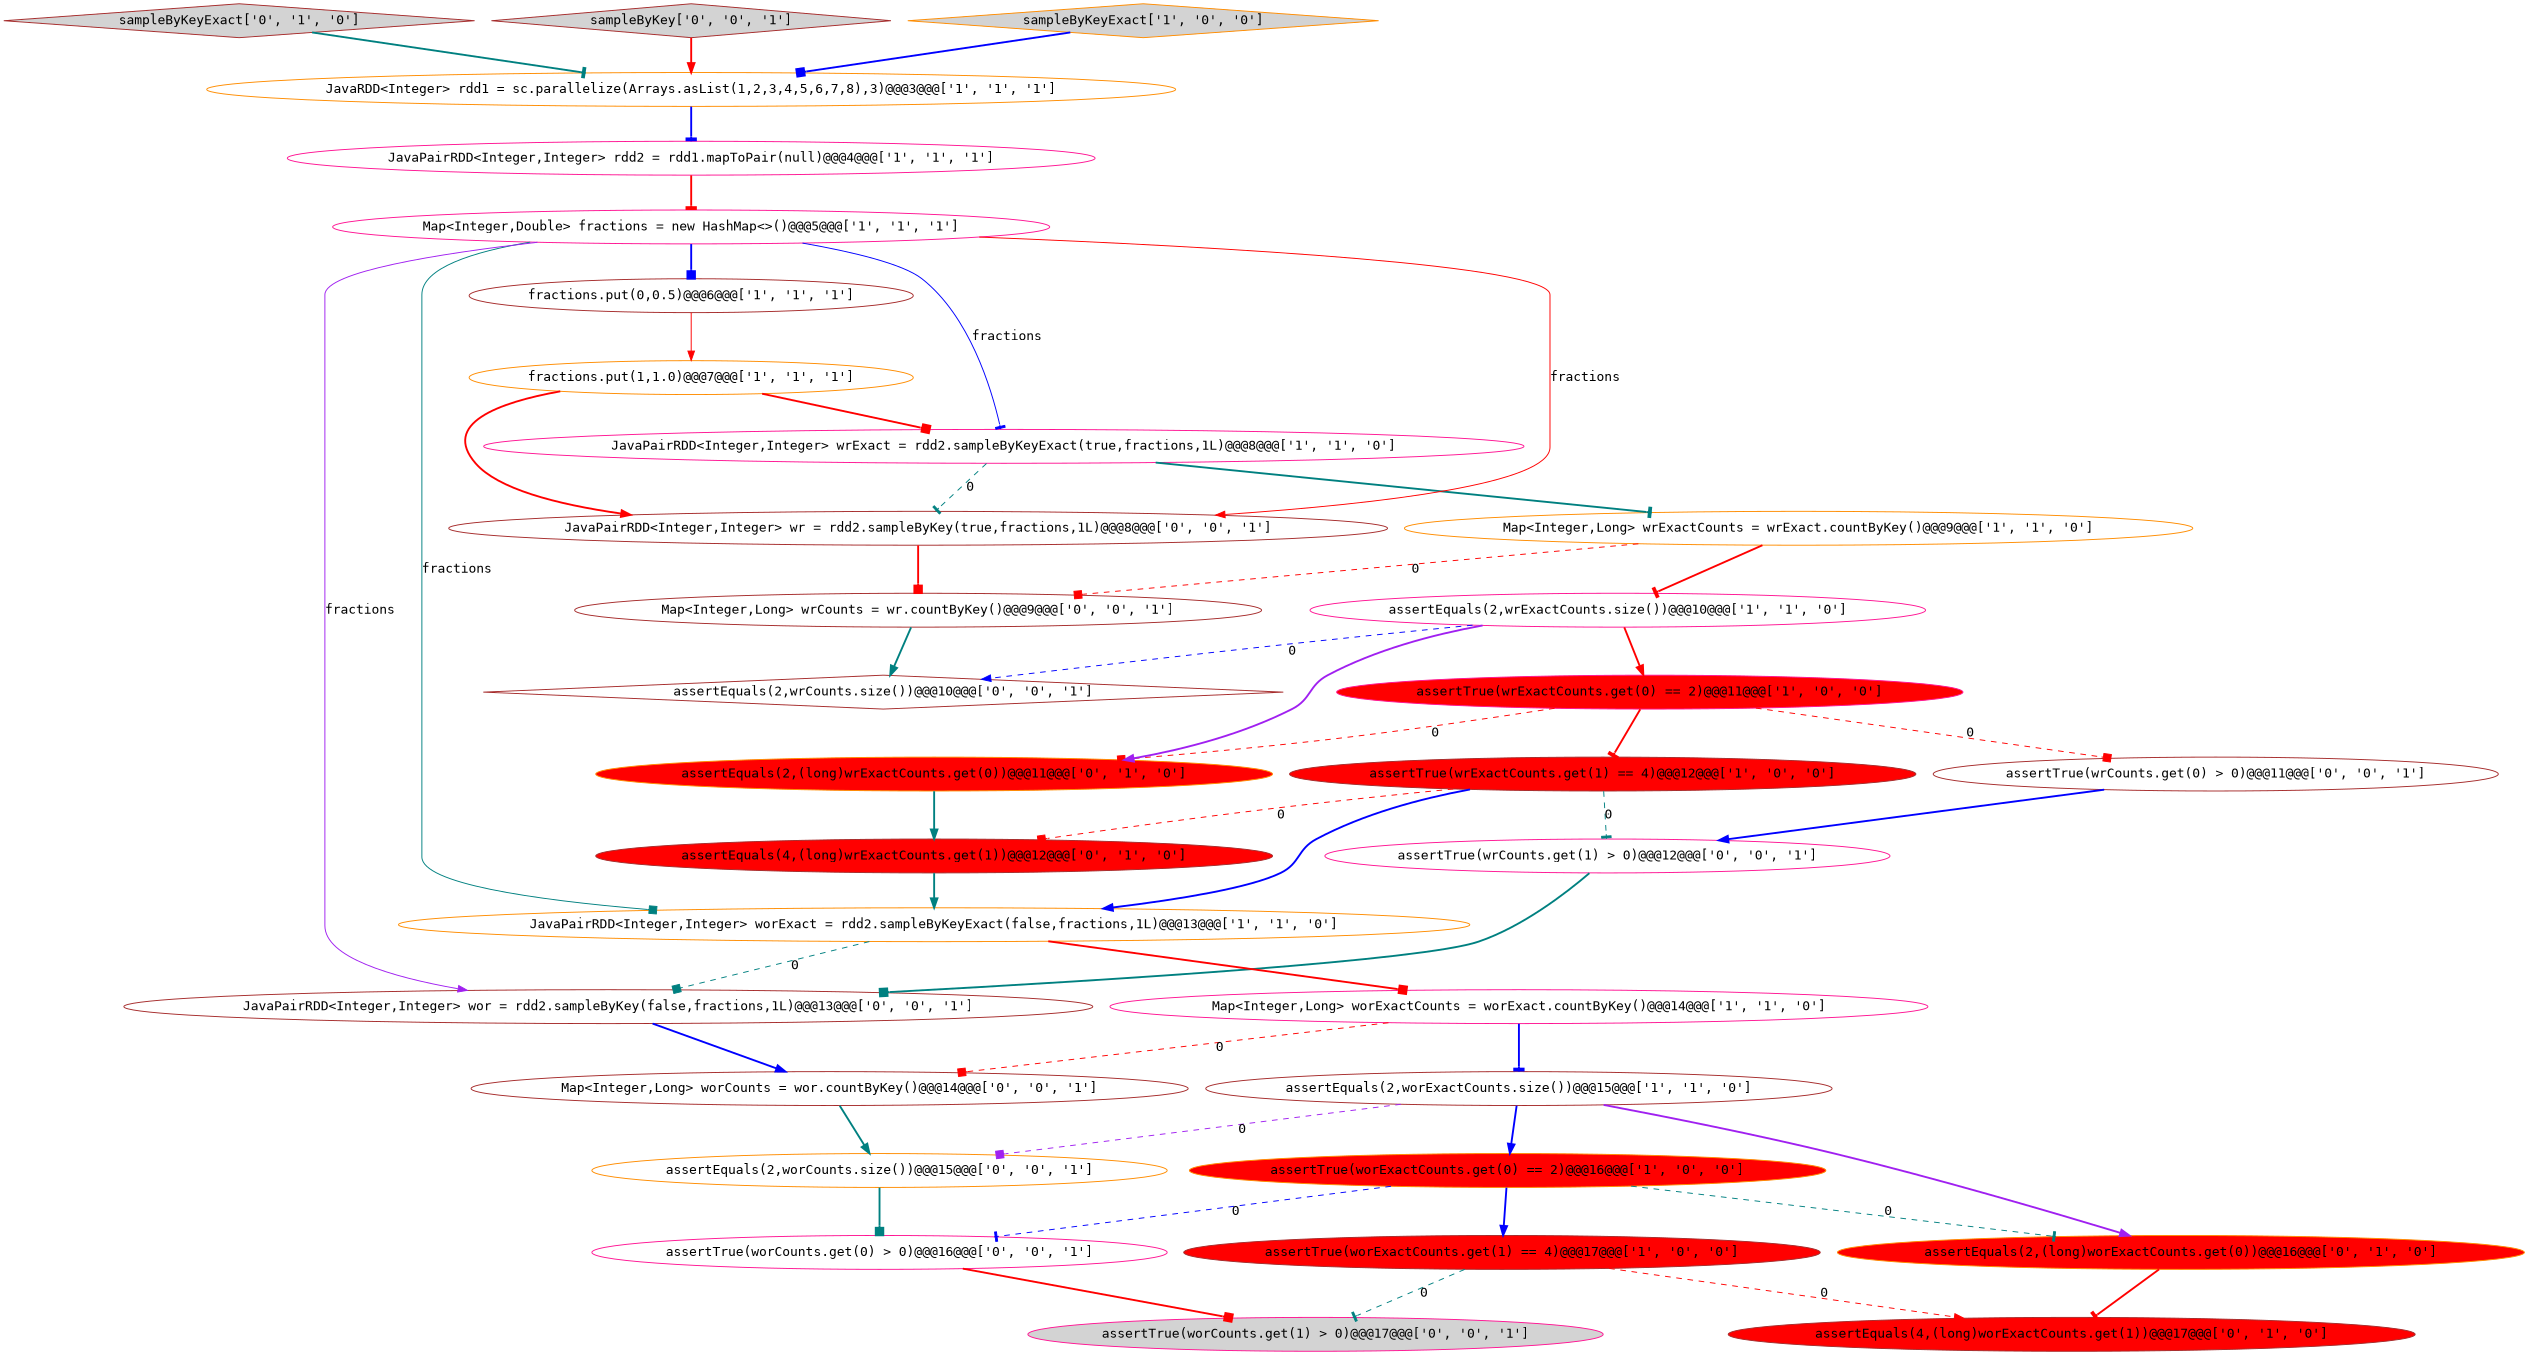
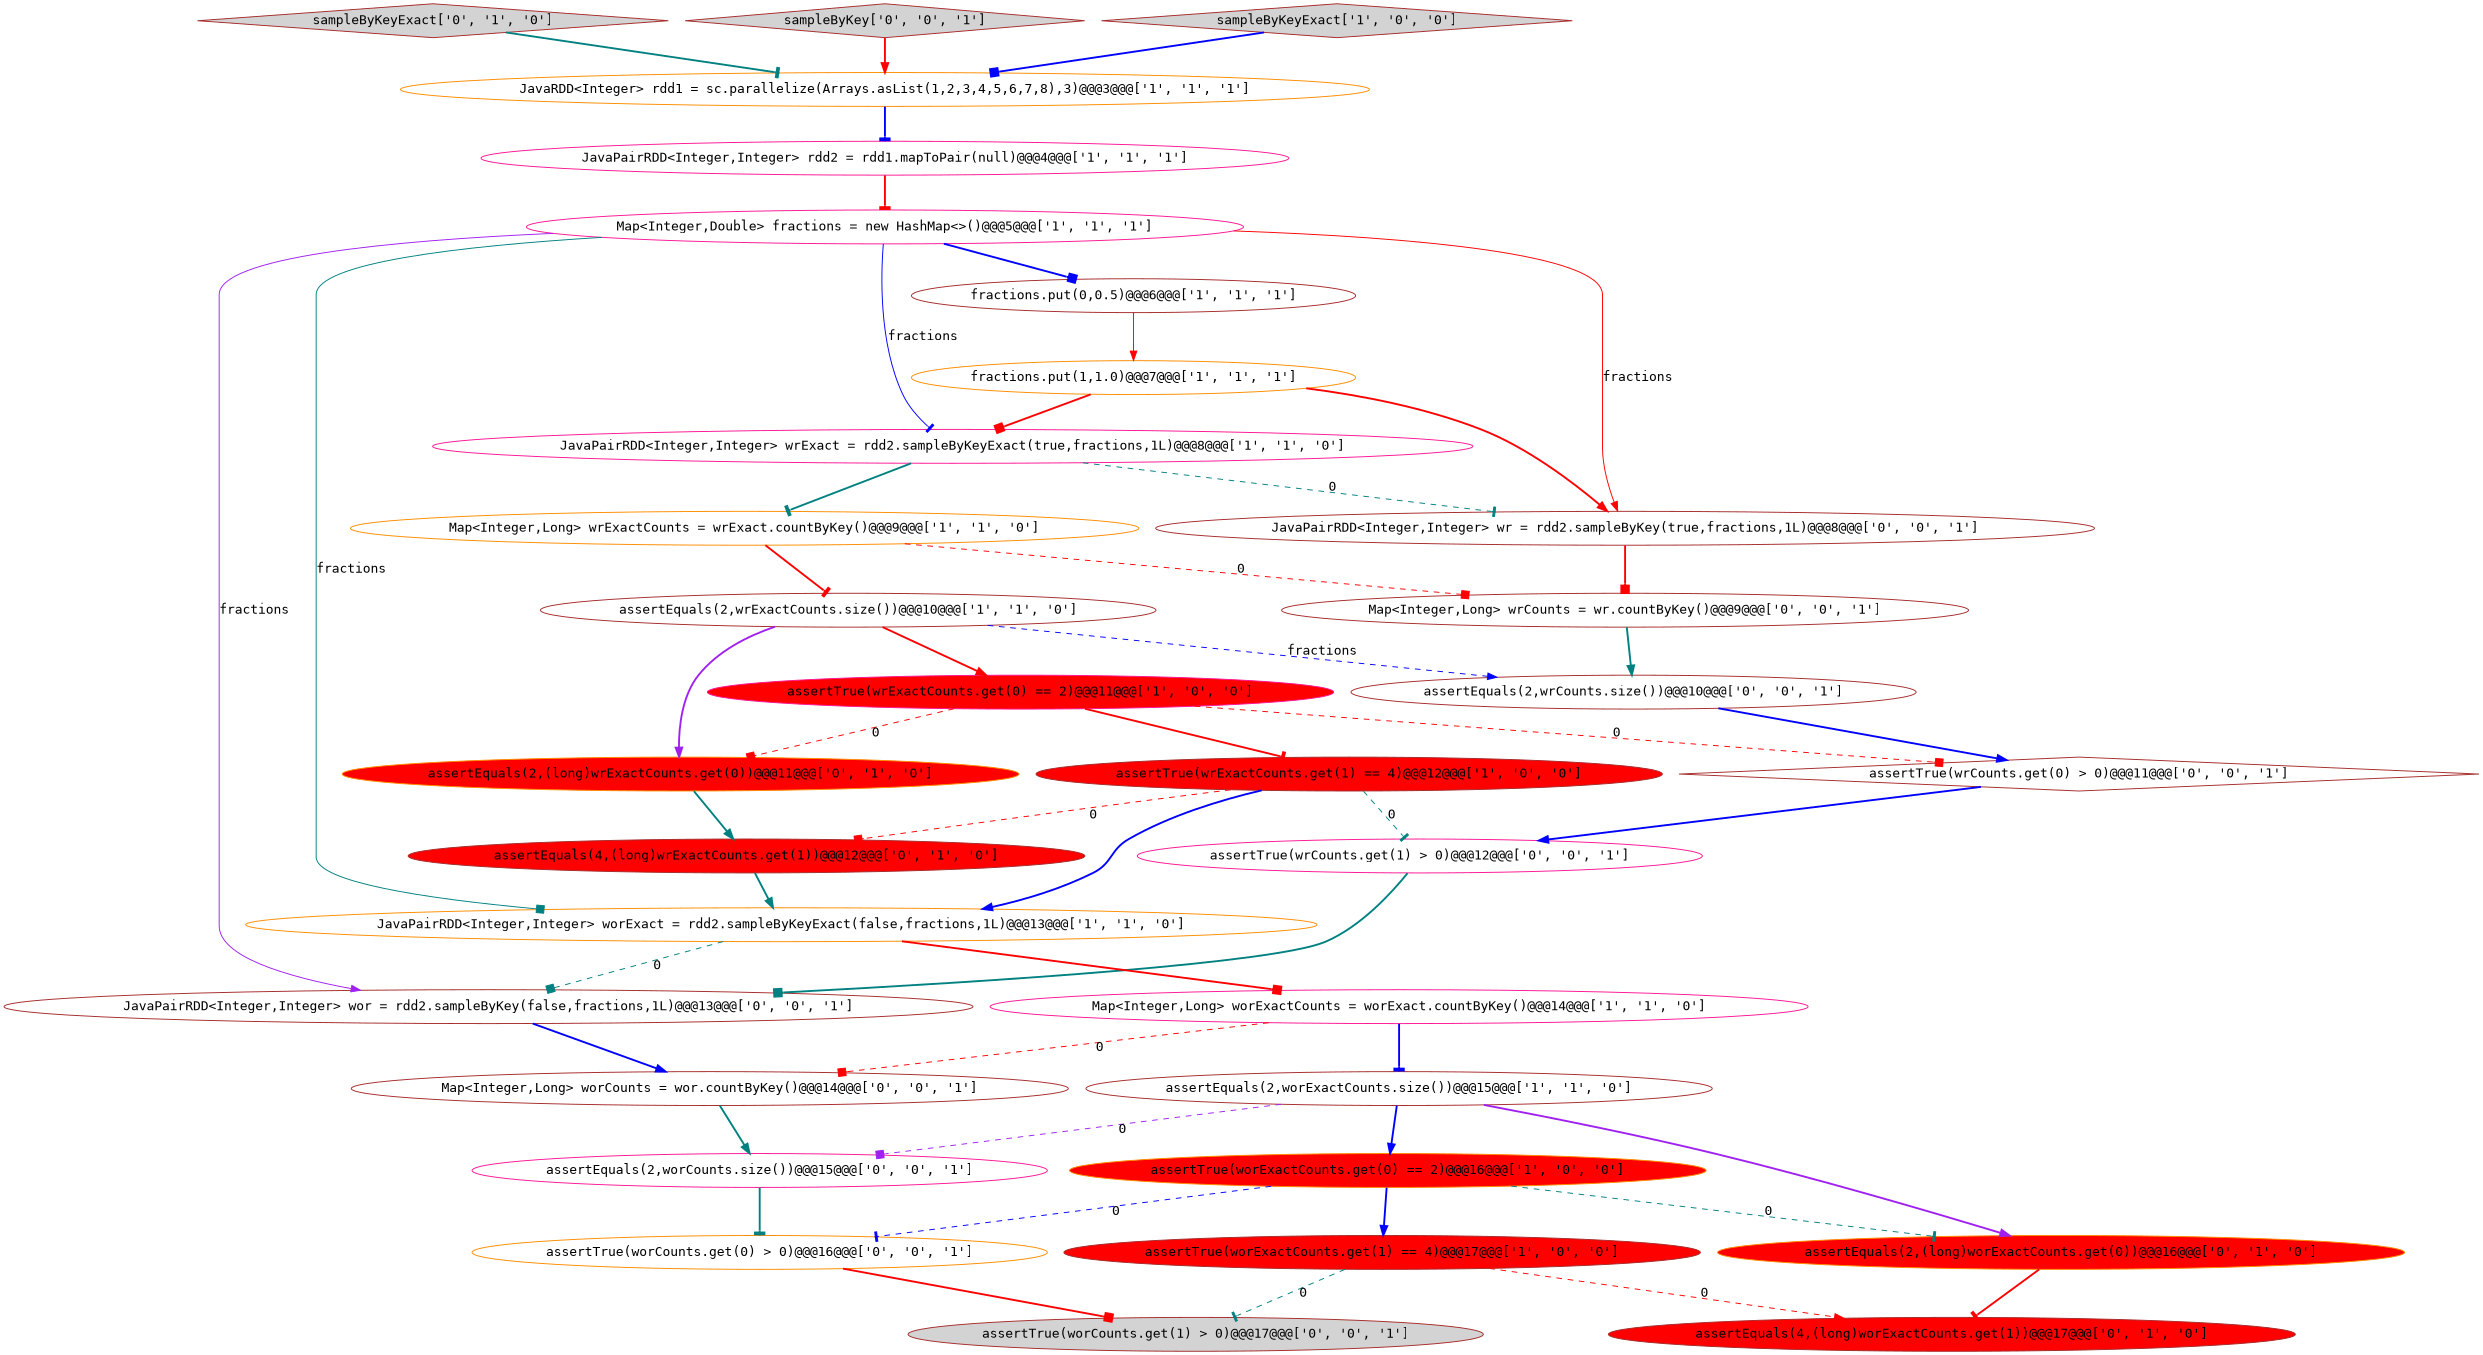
node "sampleByKeyExact['1', '0', '0']": color darkorange -> brown
node "assertEquals(2,wrExactCounts.size())@@@10@@@['1', '1', '0']": color deeppink -> brown
edge "assertEquals(2,wrExactCounts.size())@@@10@@@['1', '1', '0']" -> "assertEquals(2,wrCounts.size())@@@10@@@['0', '0', '1']": label "0" -> "fractions"
node "assertEquals(2,wrCounts.size())@@@10@@@['0', '0', '1']": shape diamond -> ellipse
edge "assertEquals(2,wrCounts.size())@@@10@@@['0', '0', '1']" -> "assertTrue(wrCounts.get(0) > 0)@@@11@@@['0', '0', '1']": added
node "assertTrue(wrCounts.get(0) > 0)@@@11@@@['0', '0', '1']": shape ellipse -> diamond
node "assertEquals(2,worCounts.size())@@@15@@@['0', '0', '1']": color darkorange -> deeppink
edge "assertEquals(2,worCounts.size())@@@15@@@['0', '0', '1']" -> "assertTrue(worCounts.get(0) > 0)@@@16@@@['0', '0', '1']": arrowhead box -> tee
node "assertTrue(worCounts.get(0) > 0)@@@16@@@['0', '0', '1']": color deeppink -> darkorange
node "assertTrue(worCounts.get(1) > 0)@@@17@@@['0', '0', '1']": color deeppink -> brown
